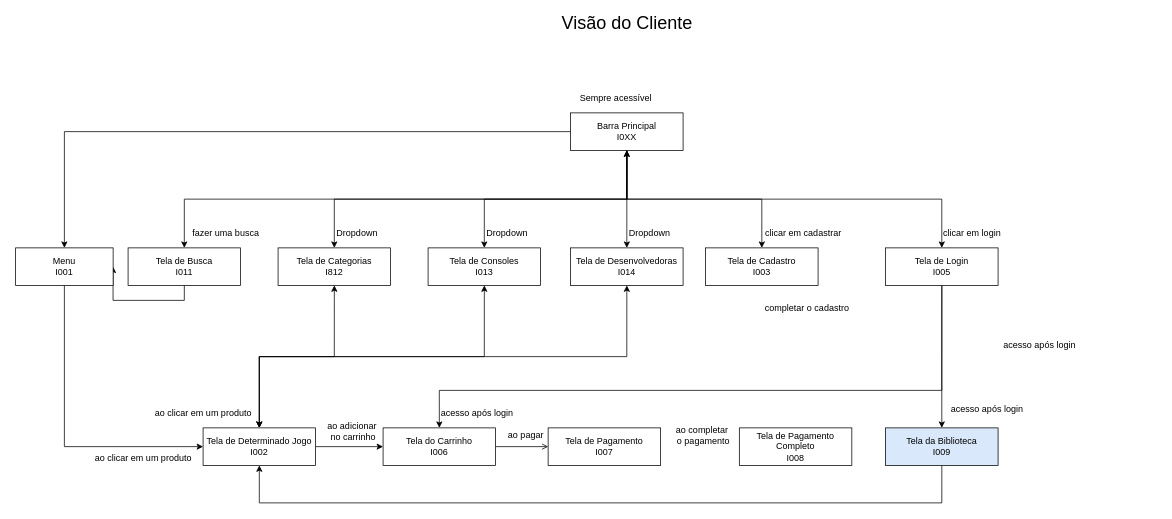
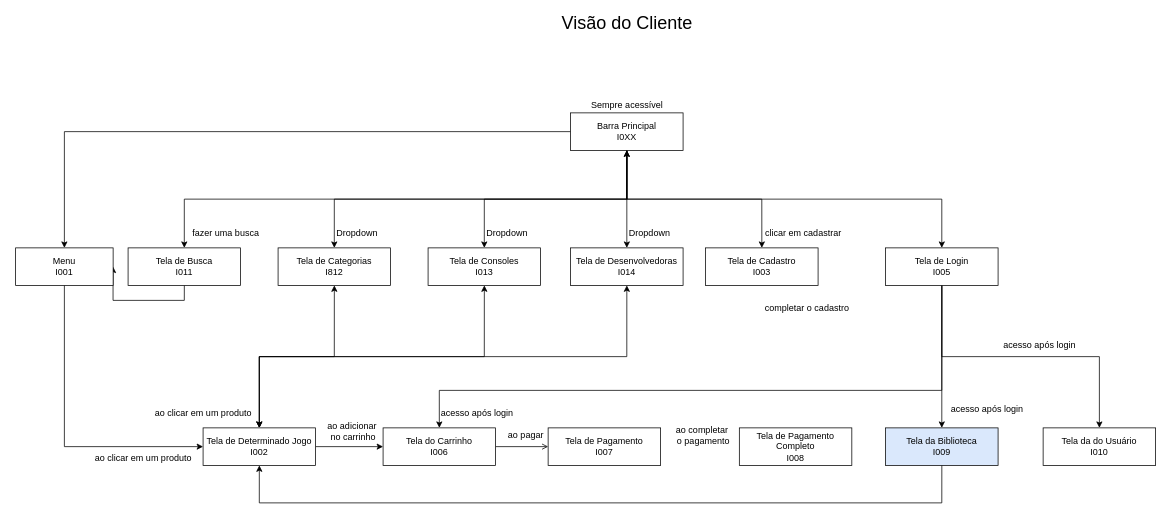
node "Sempre acessível": moved (615, 98) -> (627, 105)
node "clicar em login": removed
edge "Tela de Login I005" -> "Tela da do Usuário I010": added
node "Tela da do Usuário I010": added
